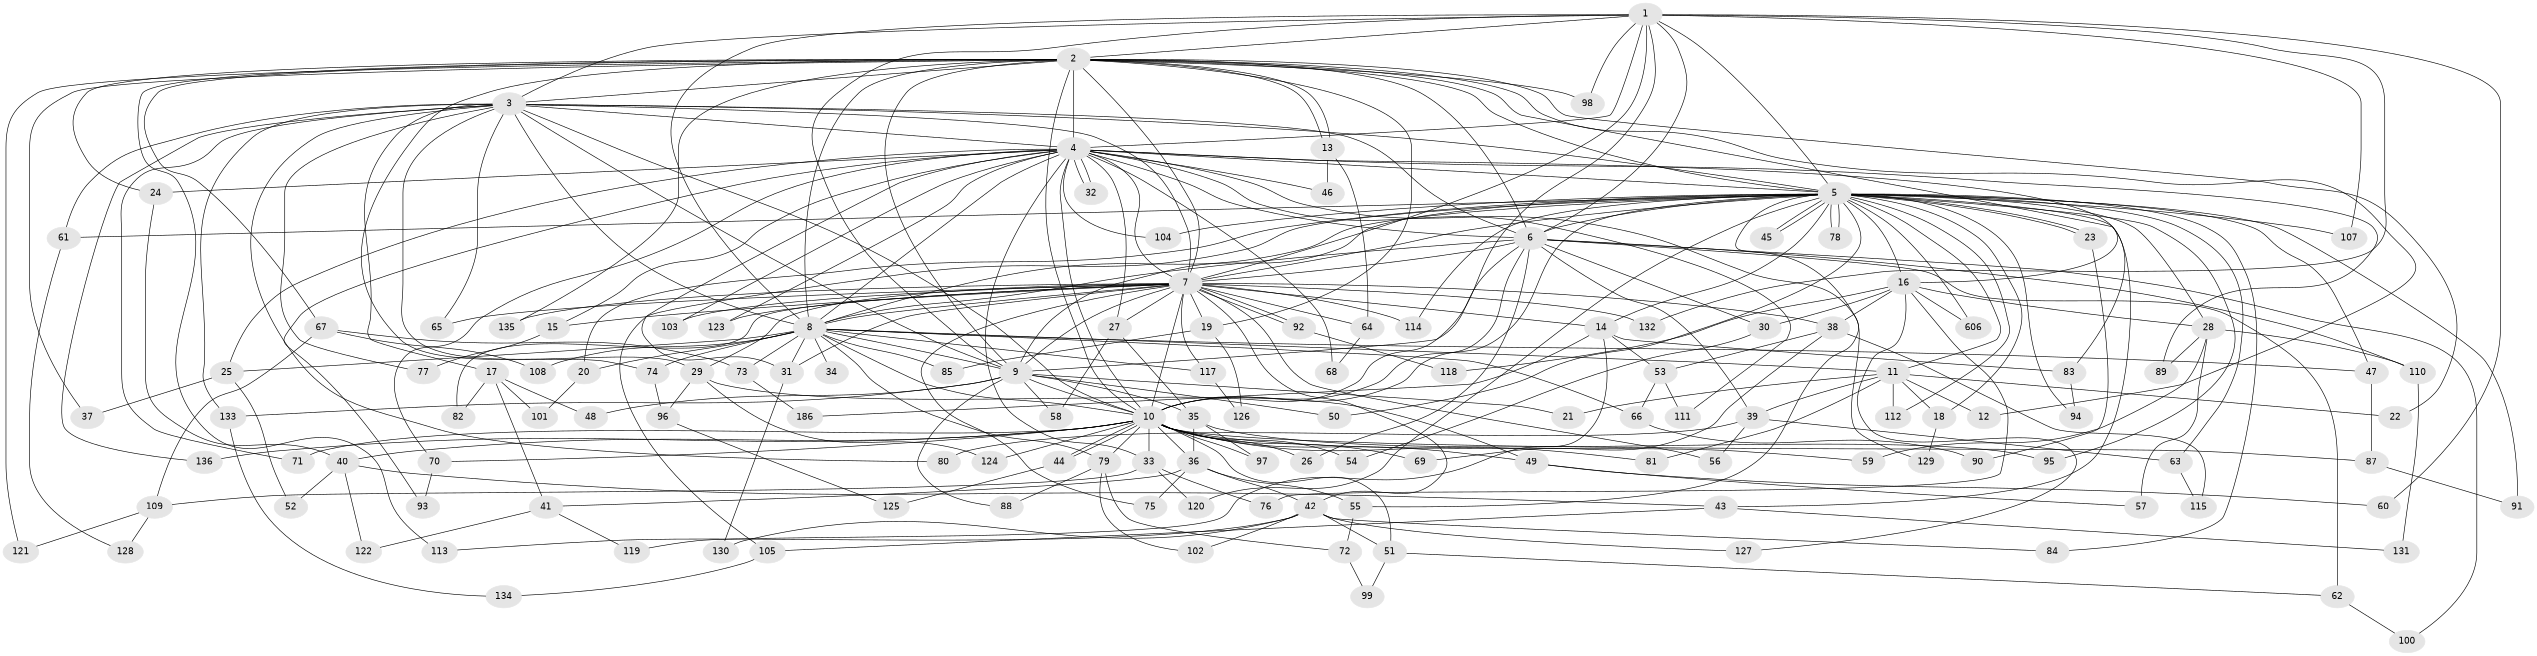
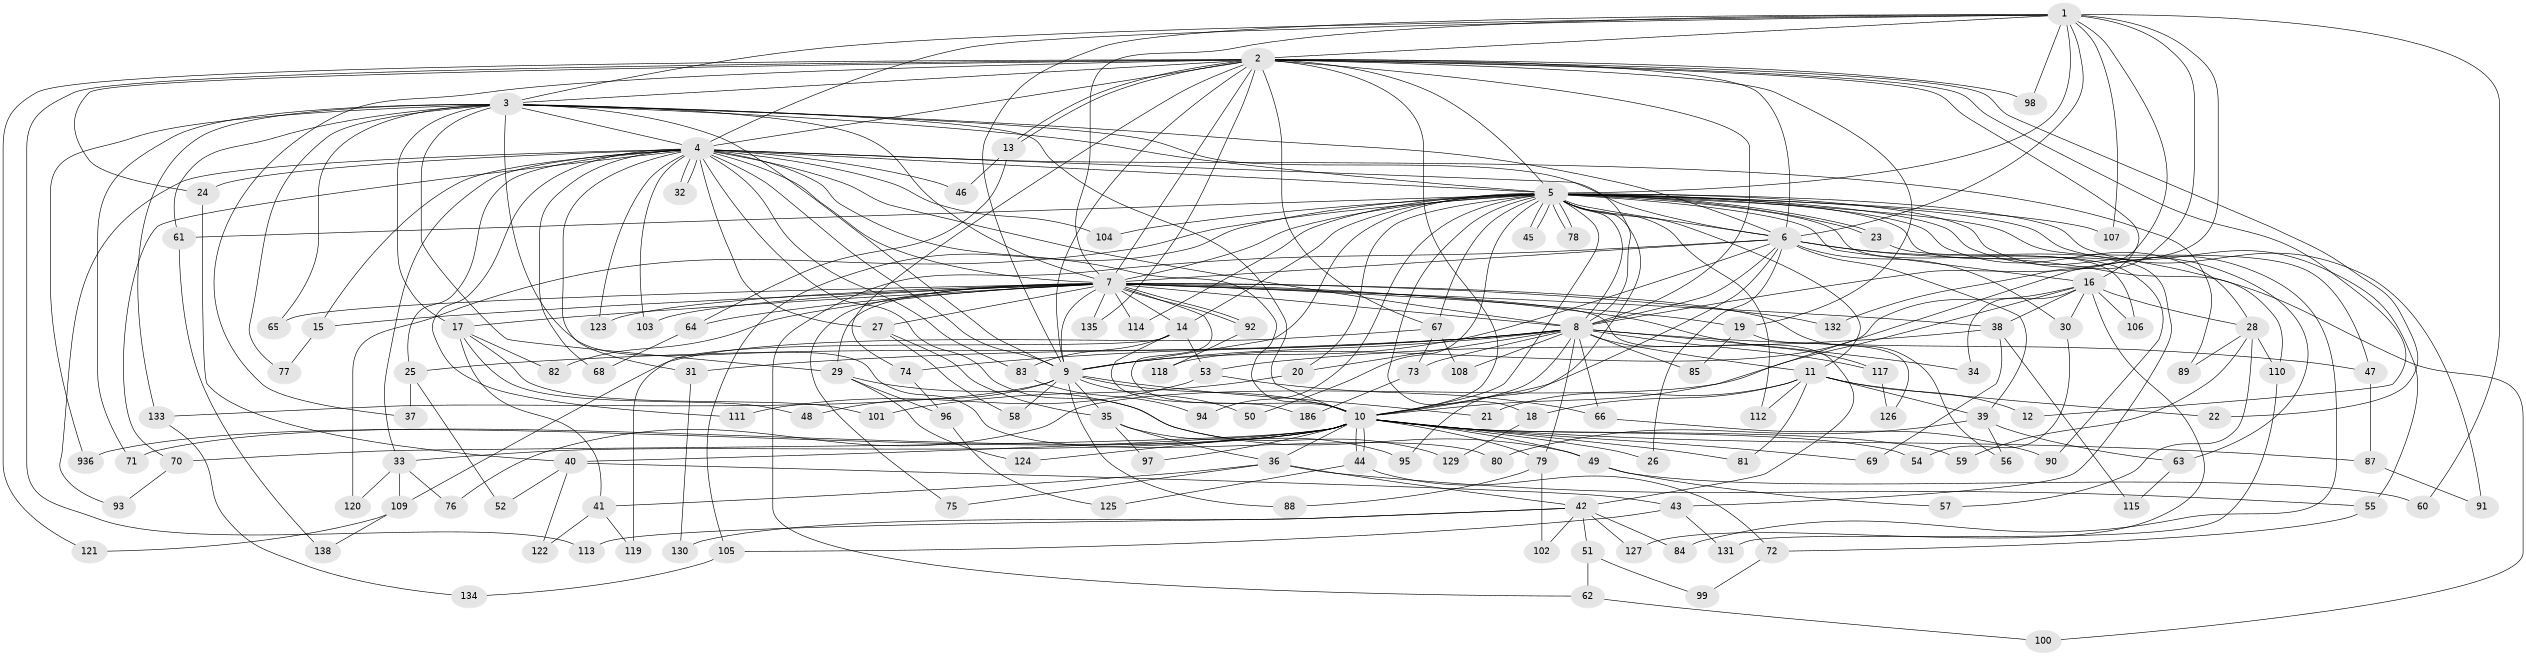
edge "5" -- "67": added
edge "4" -- "9": added
edge "16" -- "34": added
edge "7" -- "31": now "7" -- "17"
node "606": label "606" -> "106"
node "136": label "136" -> "936"
edge "10" -- "51": removed
edge "79" -- "72": now "44" -- "72"
node "128": label "128" -> "138"
